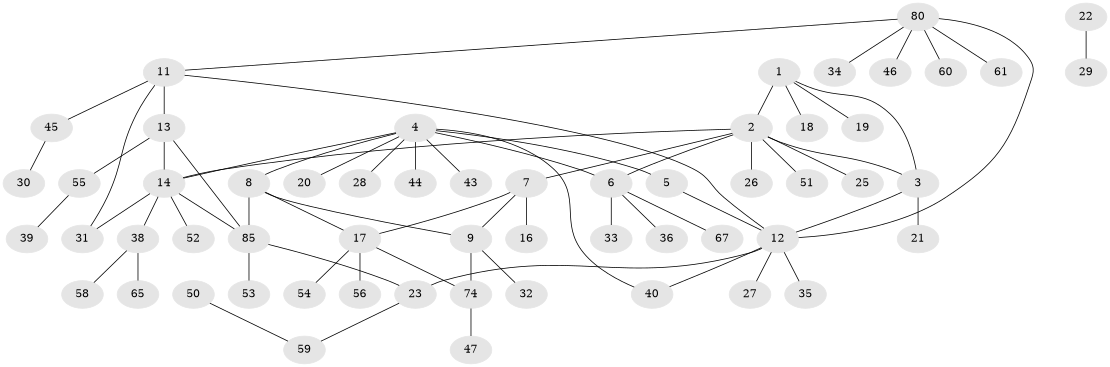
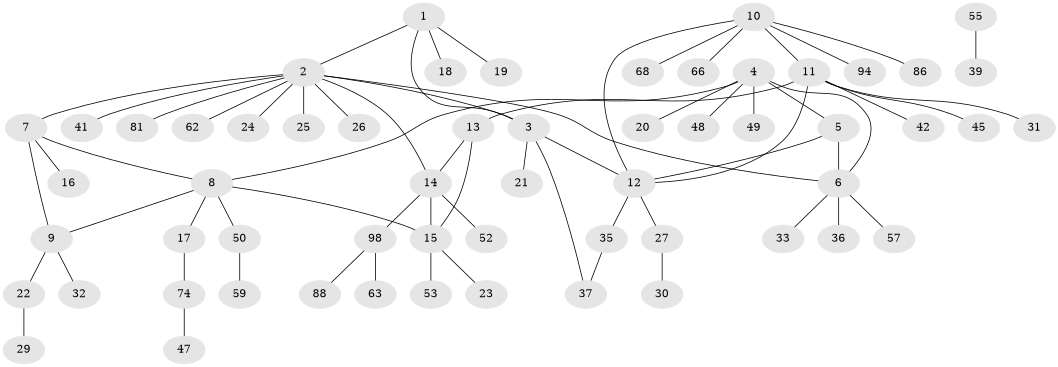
node "80": label "80" -> "10"
node "34": label "34" -> "94"
node "46": label "46" -> "86"
node "60": label "60" -> "68"
node "61": label "61" -> "66"
node "41": added
node "62": added
node "24": added
node "42": added
edge "13" -- "55": removed
edge "4" -- "14": removed
edge "45" -- "30": now "27" -- "30"
edge "5" -- "6": added
node "28": removed
node "44": label "44" -> "48"
node "43": label "43" -> "49"
node "51": label "51" -> "81"
edge "14" -- "31": removed
edge "8" -- "50": added
edge "7" -- "17": now "7" -- "8"
node "38": label "38" -> "98"
node "85": label "85" -> "15"
node "67": label "67" -> "57"
edge "12" -- "23": removed
edge "9" -- "74": now "9" -- "22"
node "58": label "58" -> "88"
node "65": label "65" -> "63"
node "54": removed
node "56": removed
node "37": added
node "40": removed
edge "23" -- "59": removed
